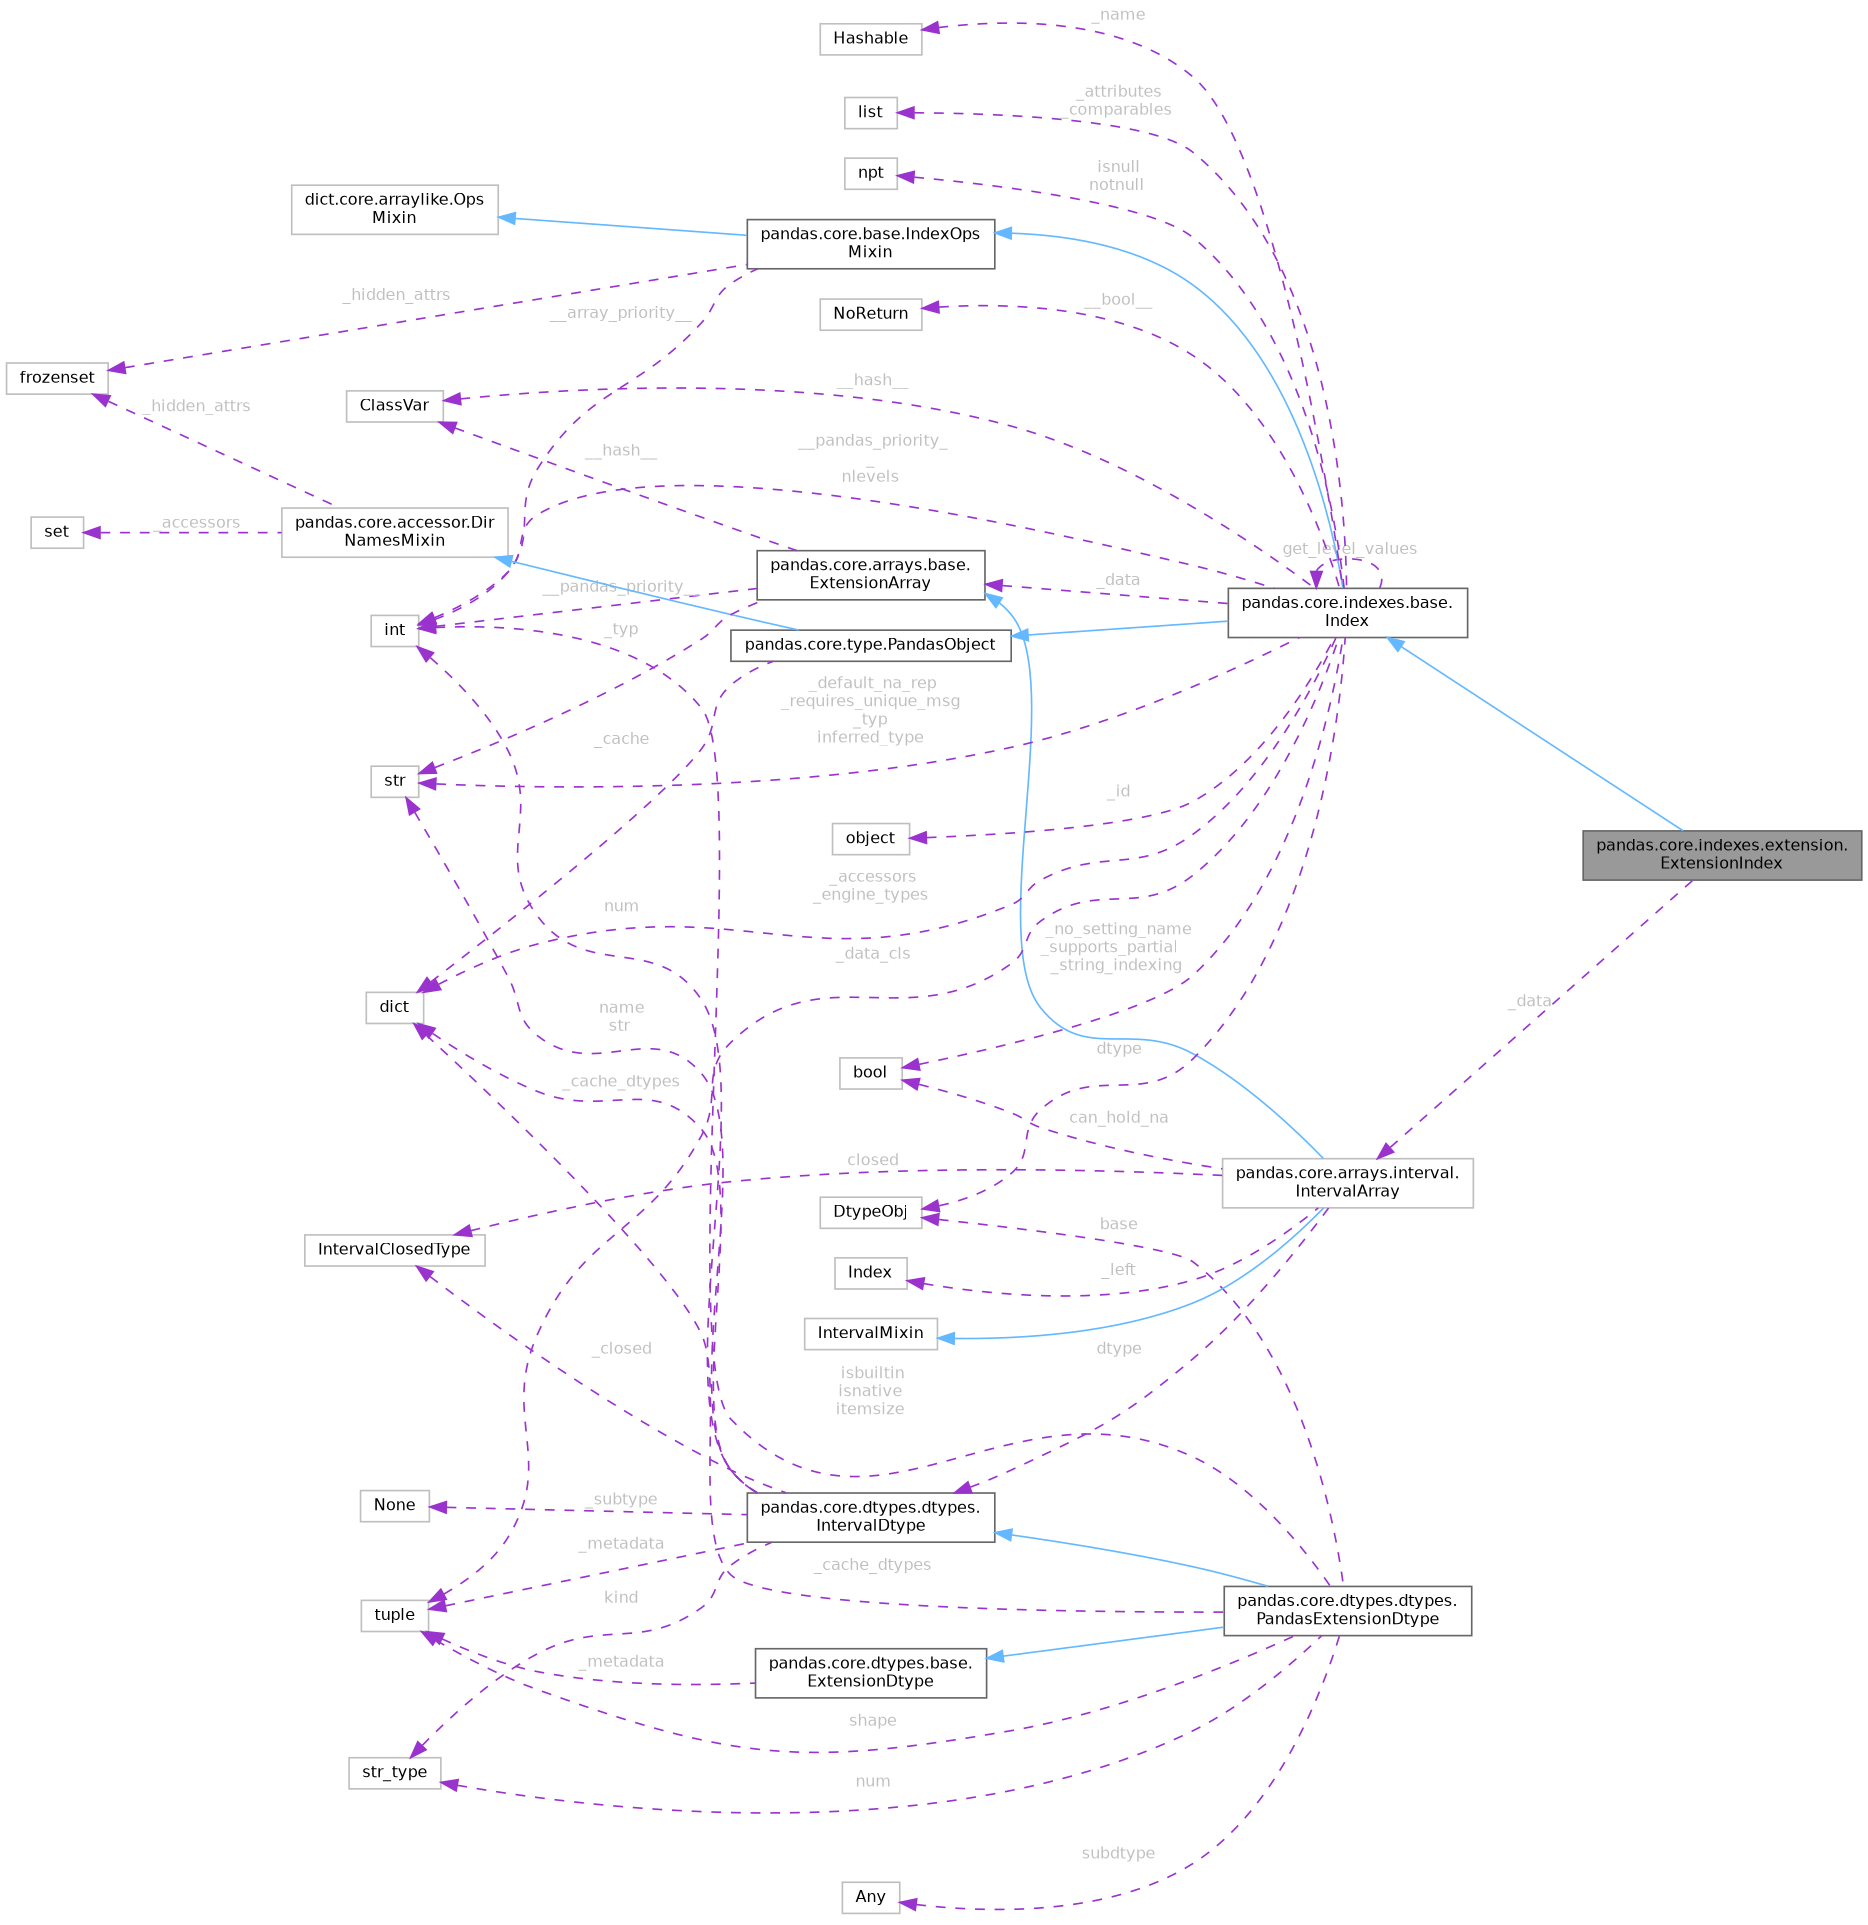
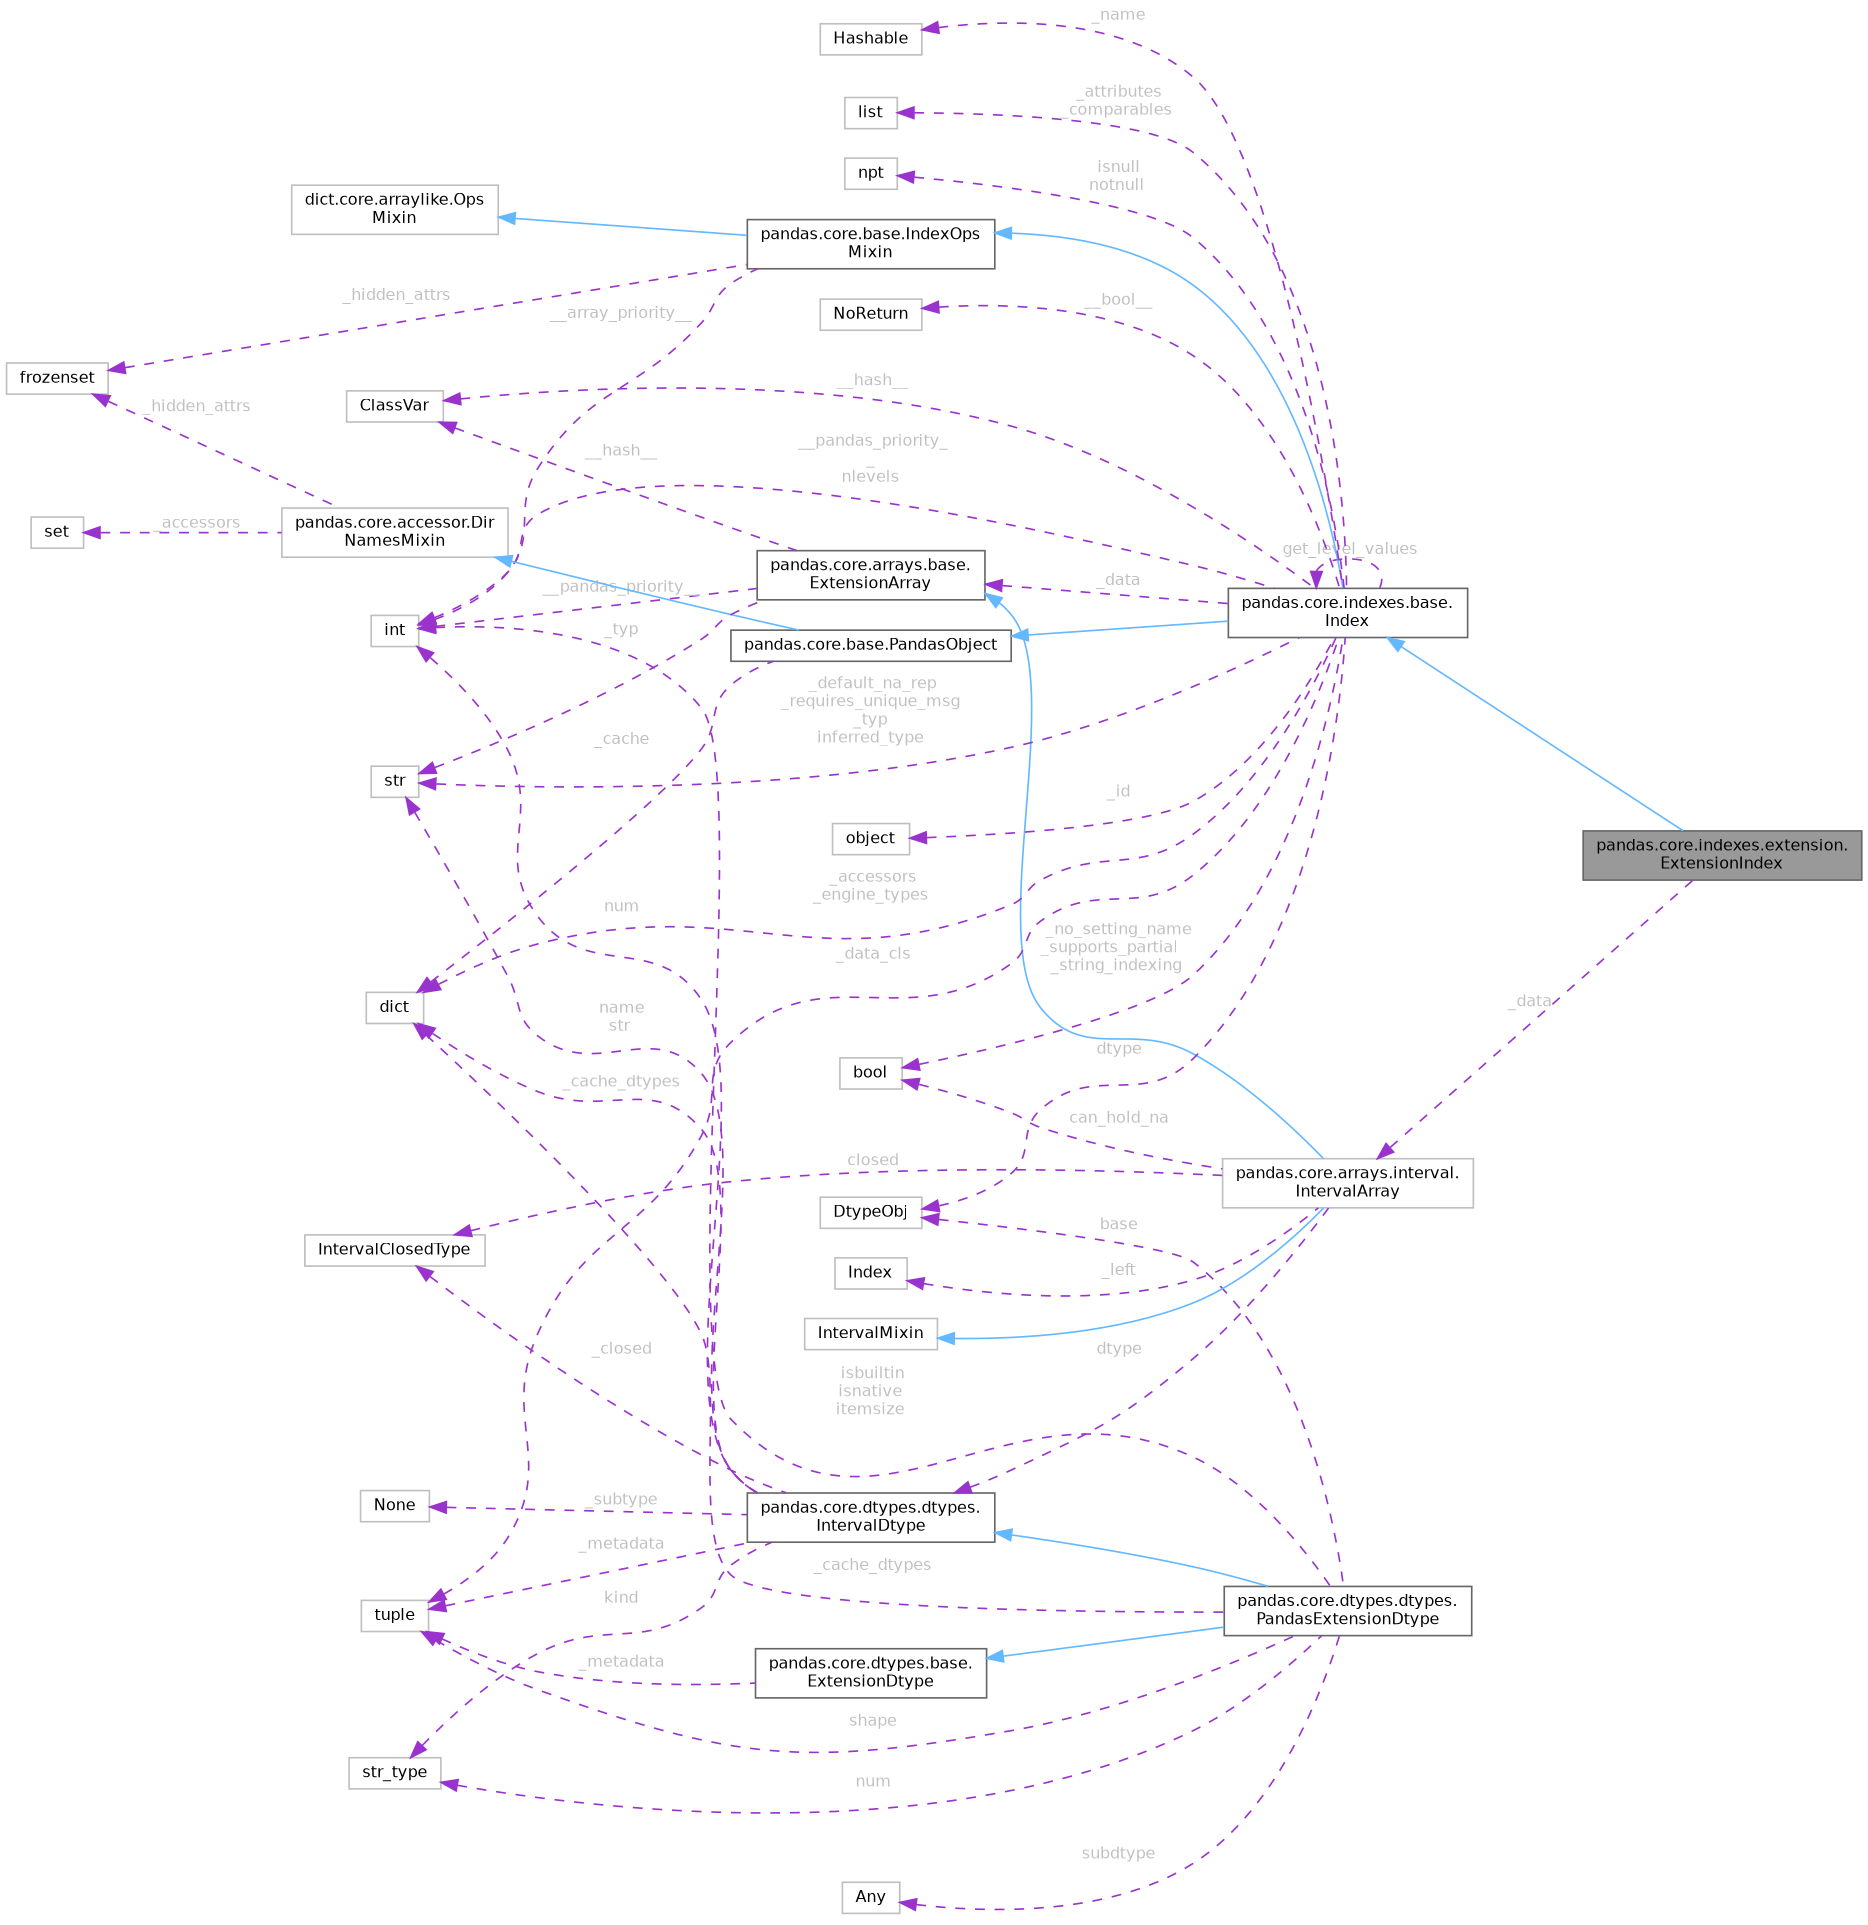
node "pandas.core.type.PandasObject": label "pandas.core.type.PandasObject" -> "pandas.core.base.PandasObject"
